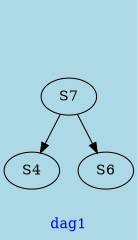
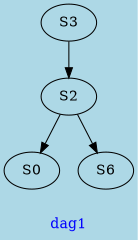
node "S3": added
node "S7": label "S7" -> "S2"
node "S4": label "S4" -> "S0"
